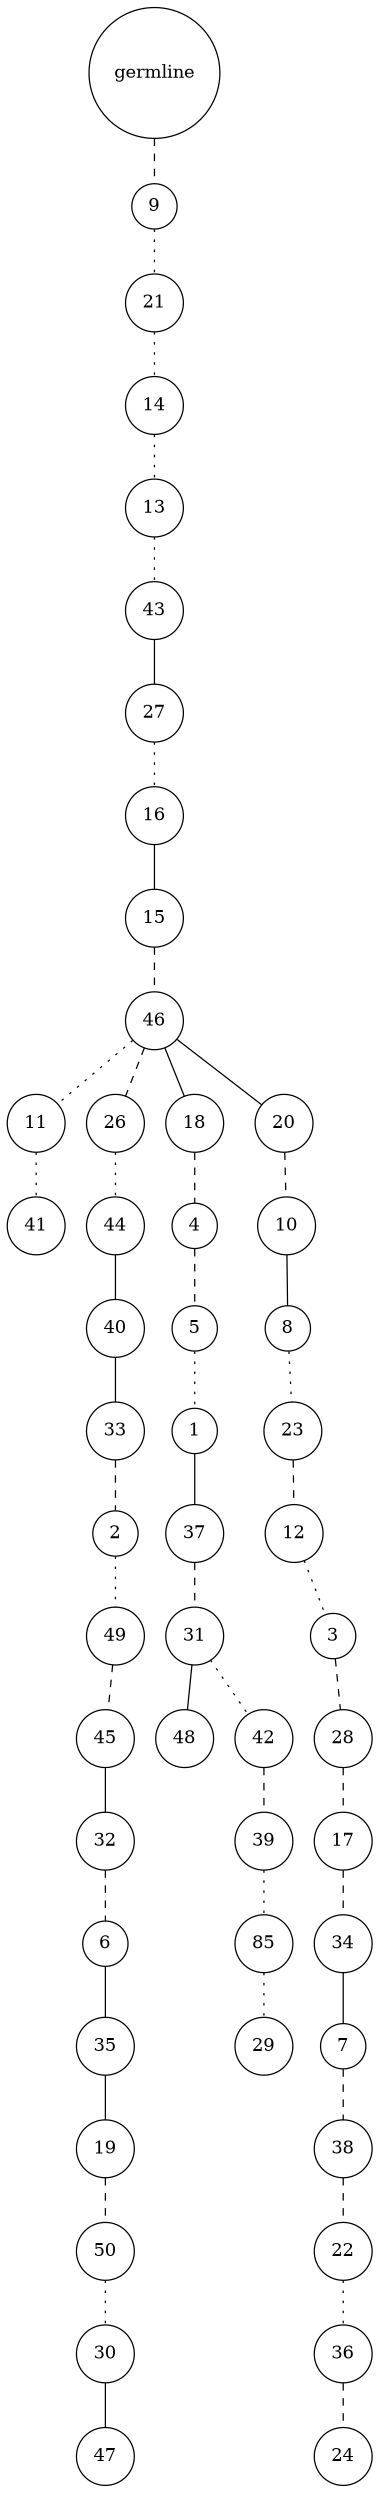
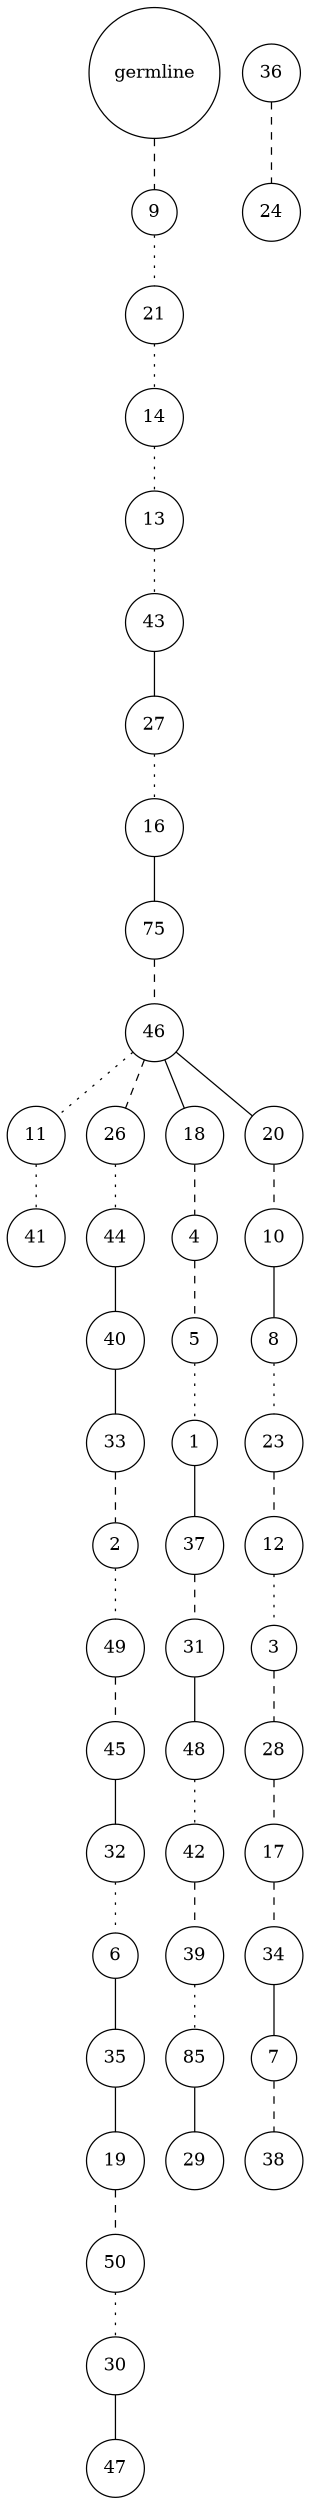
node "15": label "15" -> "75"
edge "31" -- "42": now "48" -- "42"
edge "32" -- "6": style dashed -> dotted
edge "85" -- "29": style dotted -> solid
node "22": removed
